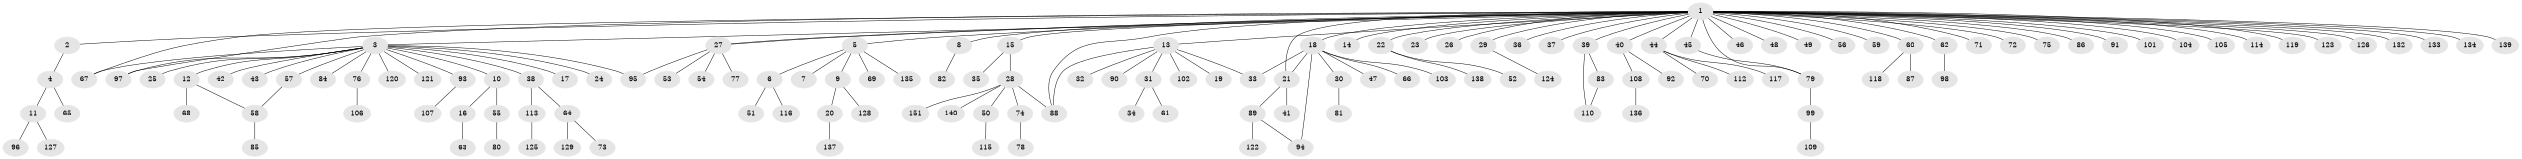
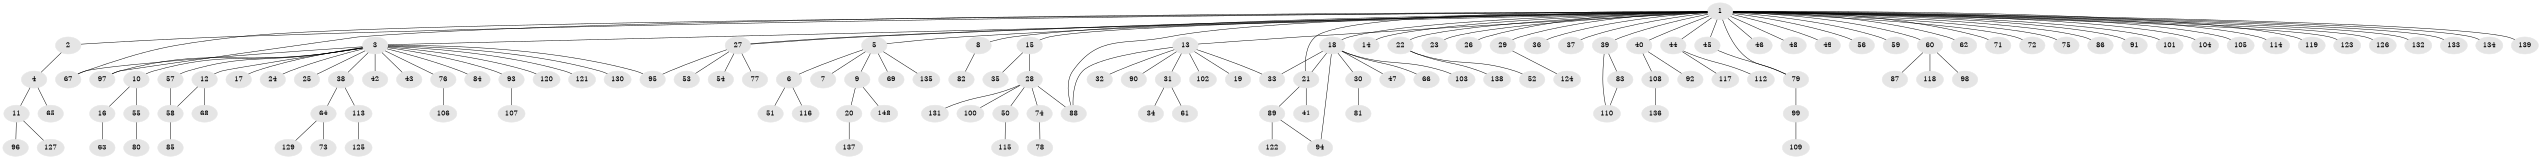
edge "62" -- "98": now "60" -- "98"
node "130": added
node "70": removed
node "128": label "128" -> "148"
node "151": label "151" -> "131"
node "140": label "140" -> "100"
